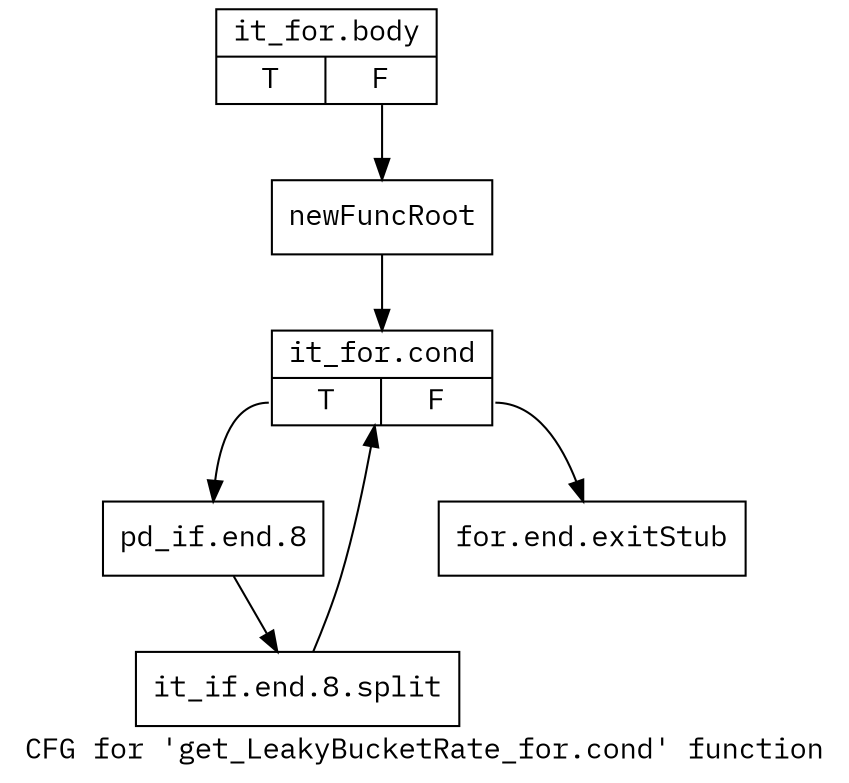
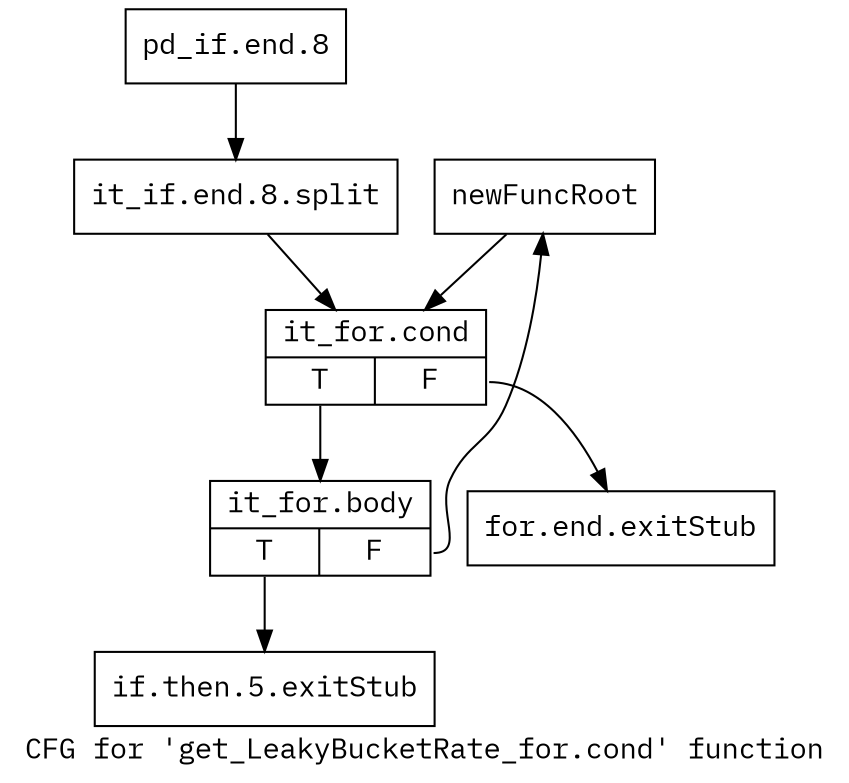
edge "it_for.cond" -> "pd_if.end.8": now "it_for.cond" -> "it_for.body"
node "if.then.5.exitStub": added
